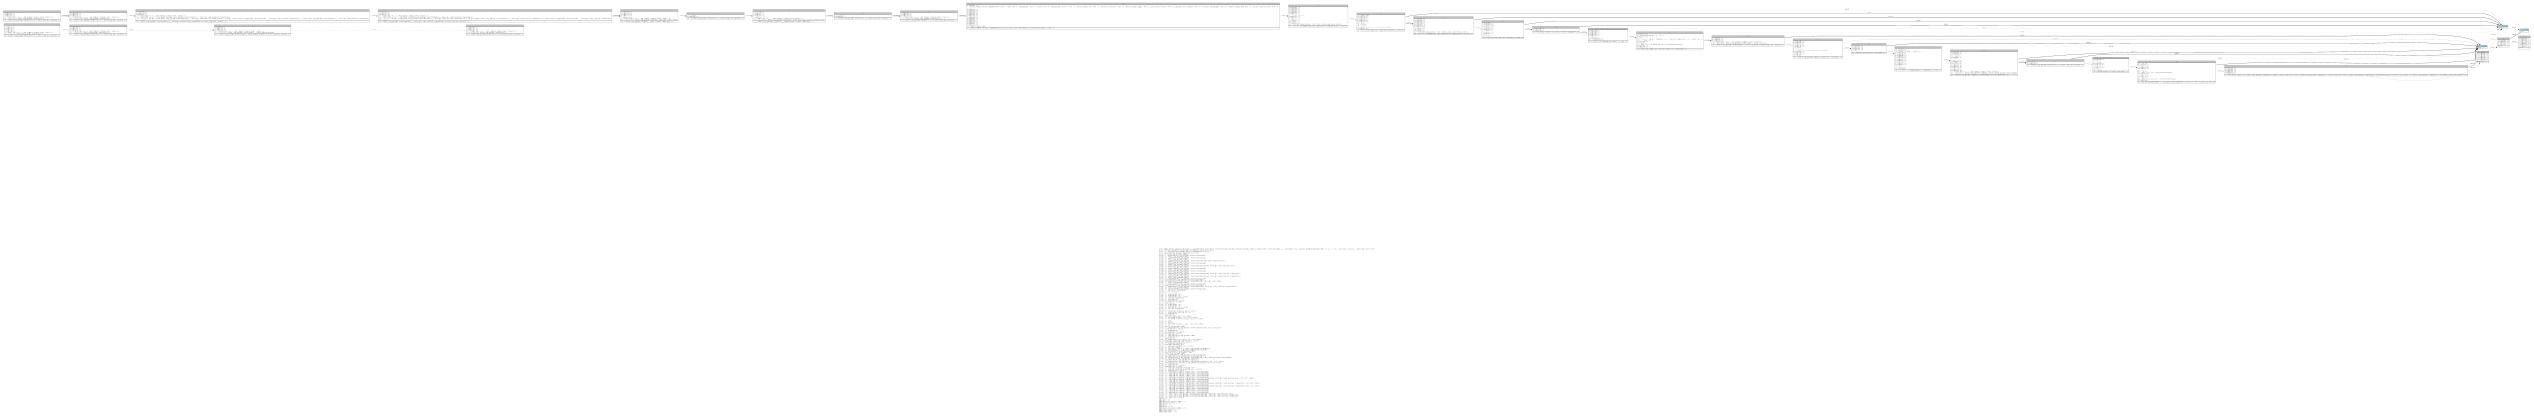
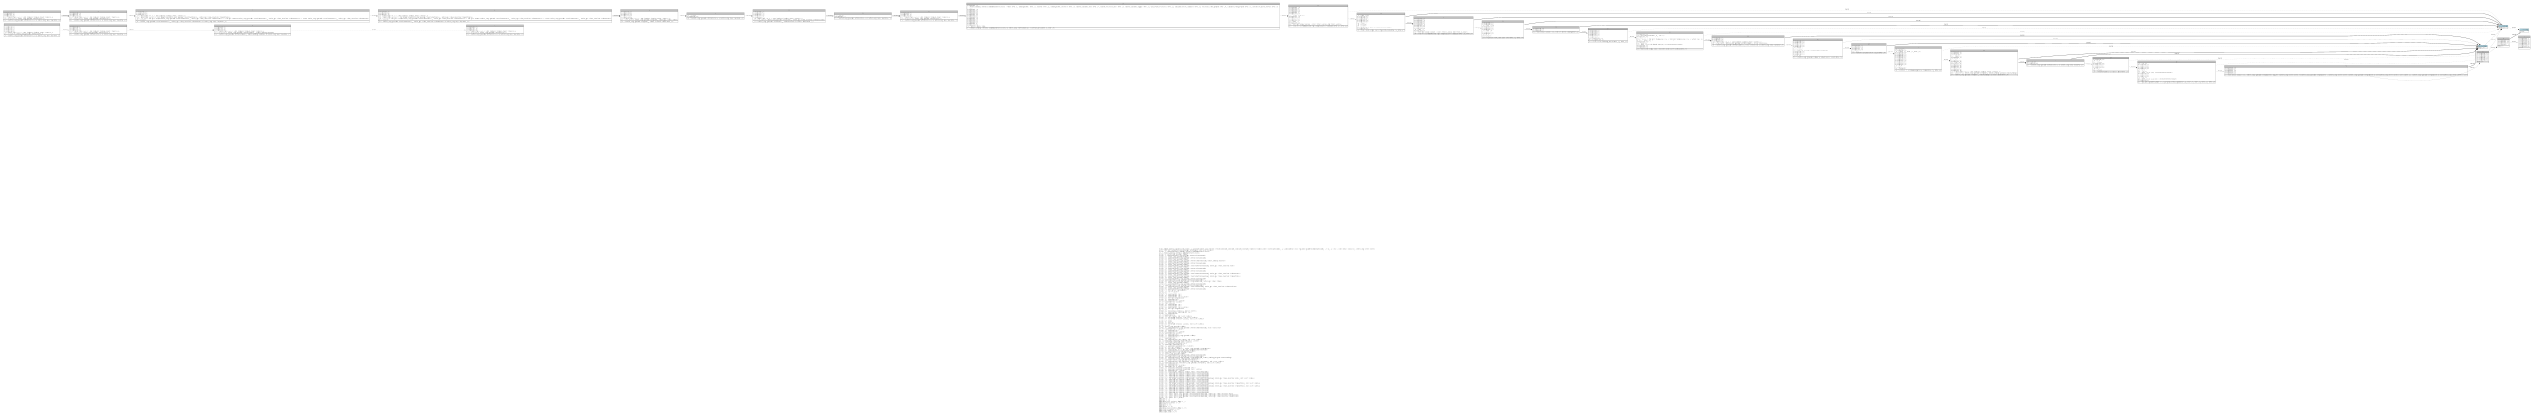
edge "29" -> "34 (cleanup)": style bold -> dotted
